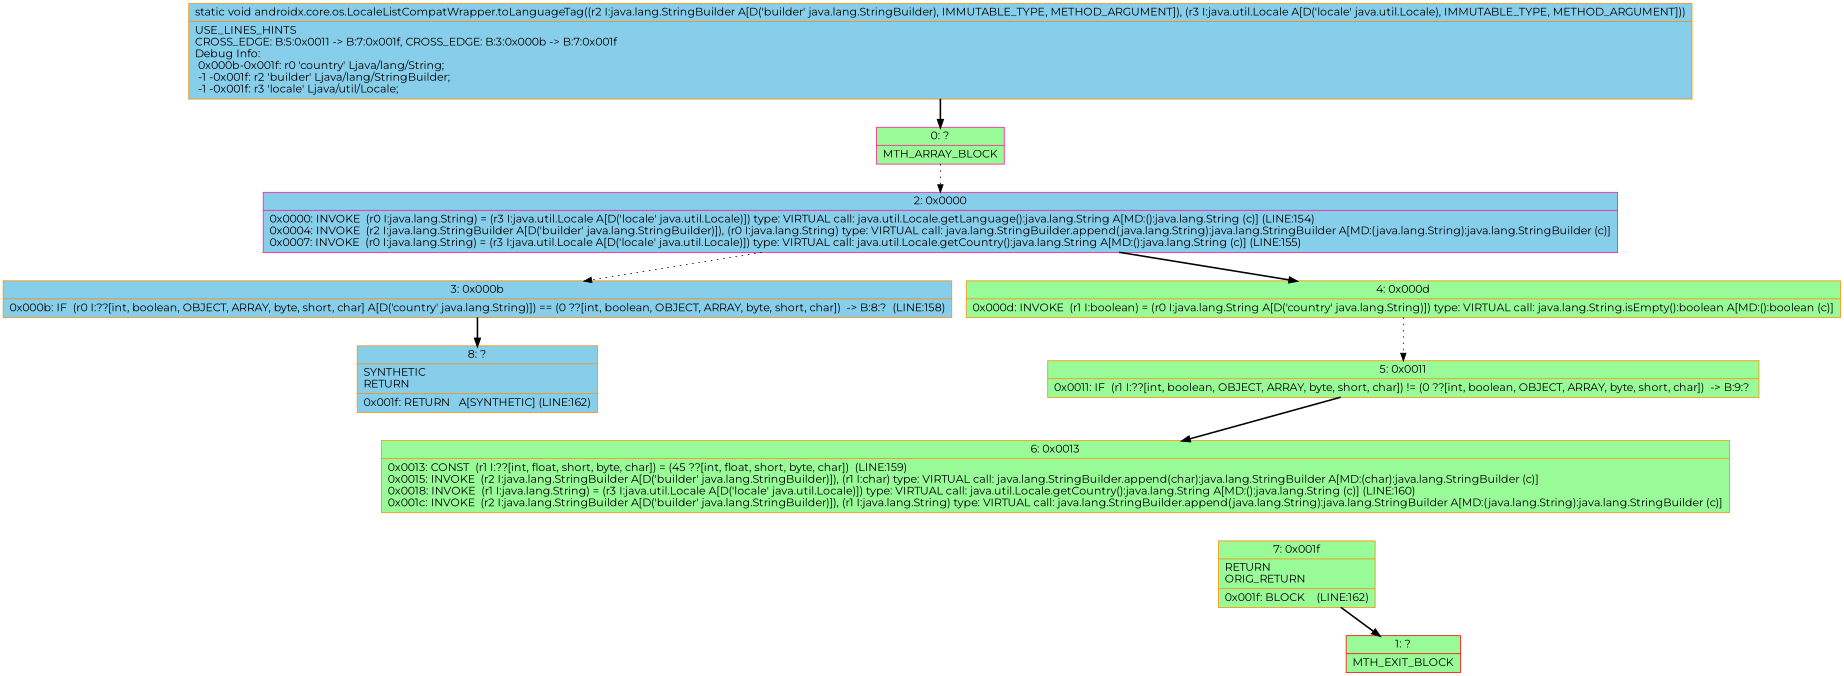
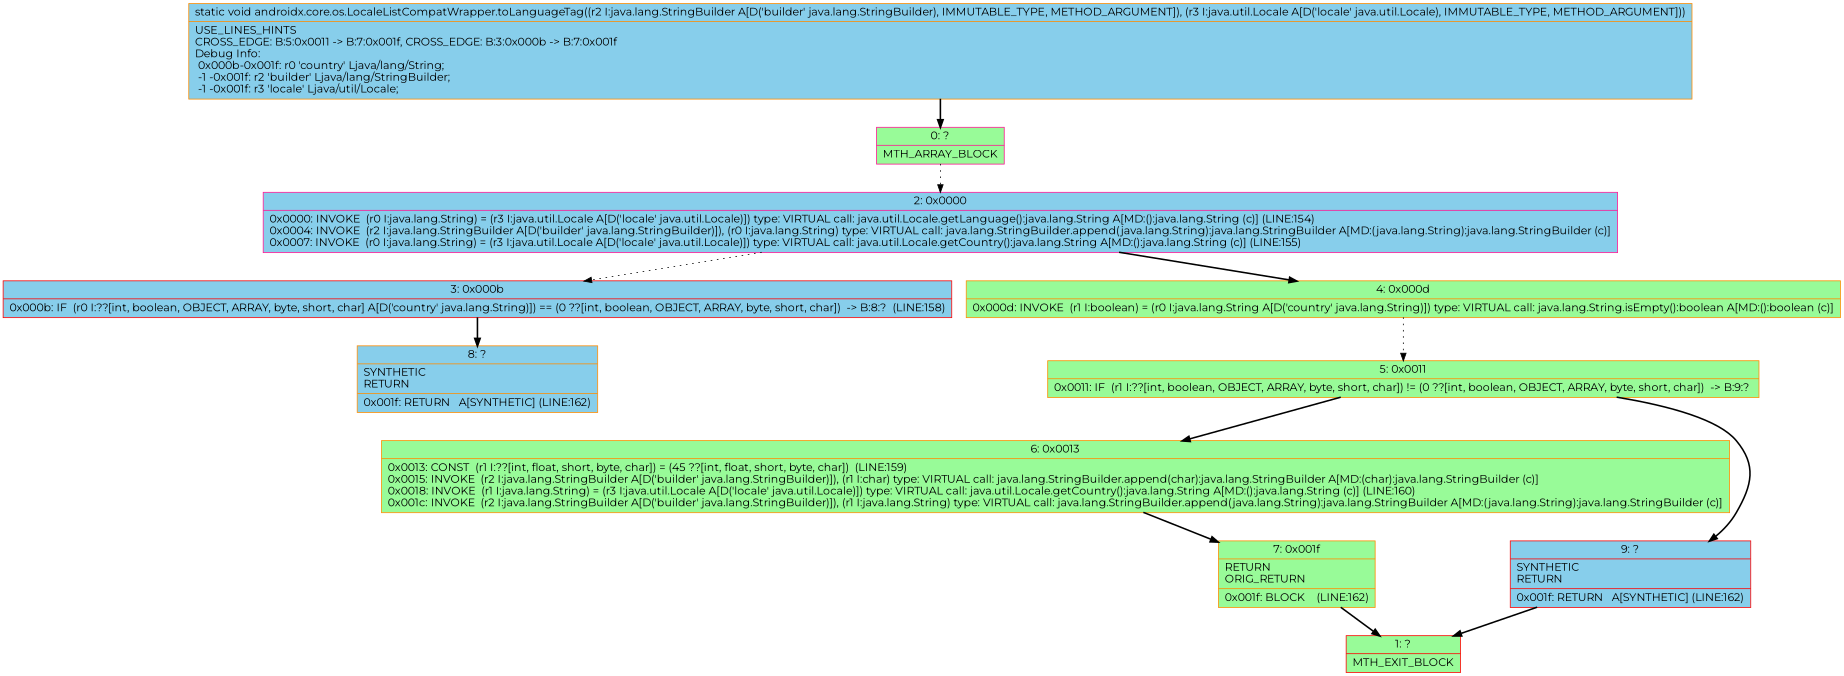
node "3: 0x000b": color darkorange -> red
edge "6: 0x0013" -> "7: 0x001f": added
node "9: ?": added
